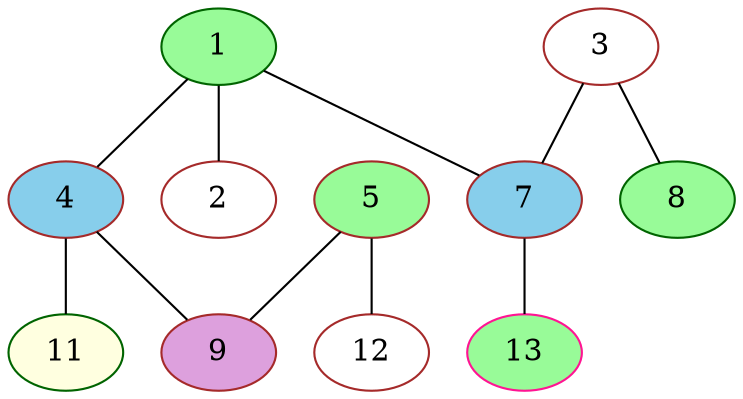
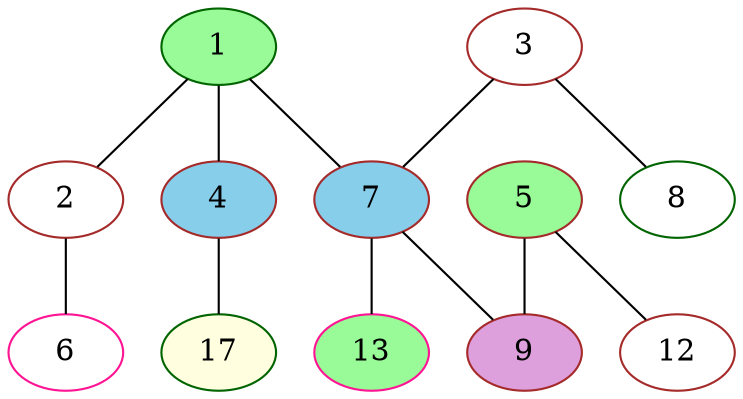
node "8": fillcolor palegreen -> white
edge "4" -- "9": now "7" -- "9"
node "6": added
node "11": label "11" -> "17"
